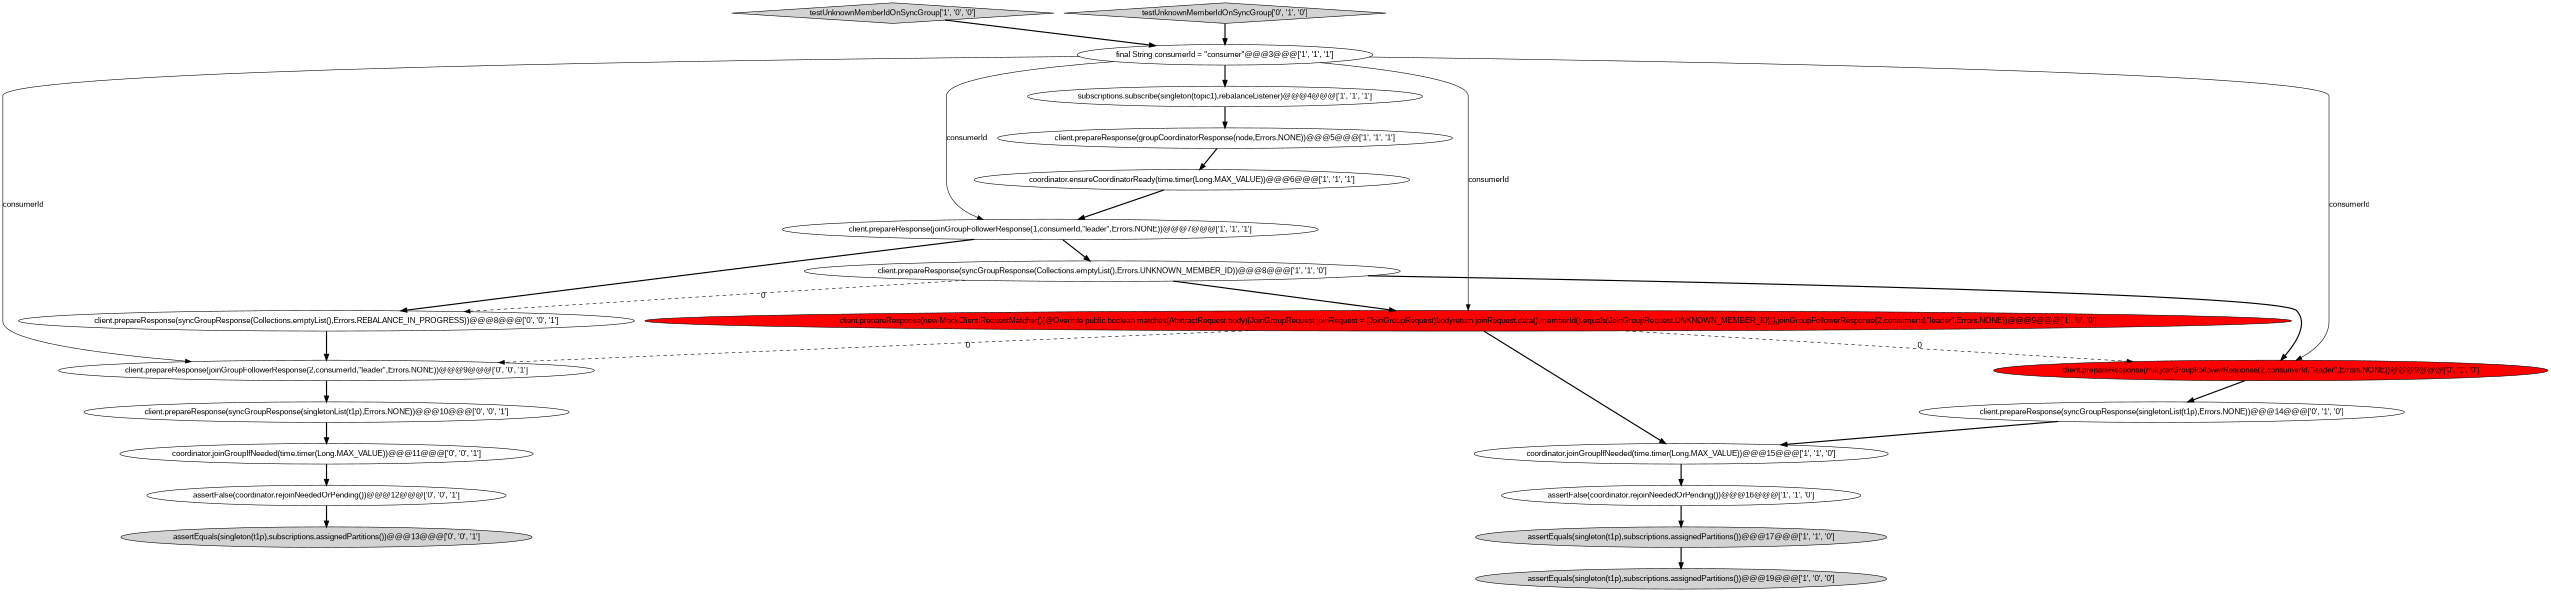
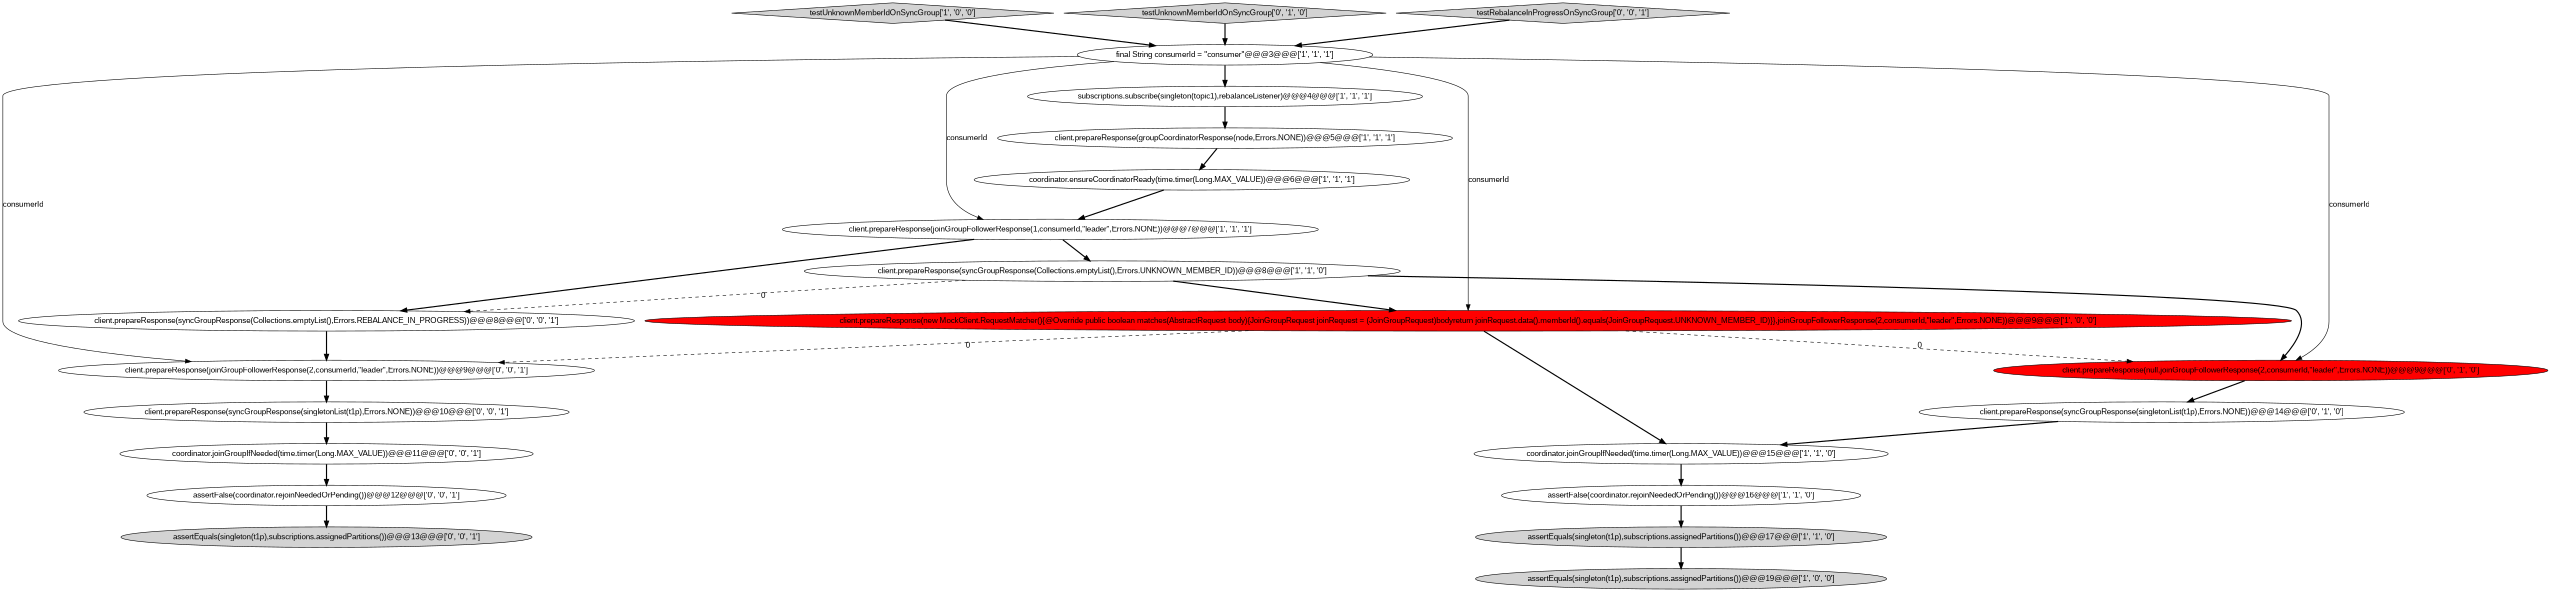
node "testRebalanceInProgressOnSyncGroup['0', '0', '1']": added
